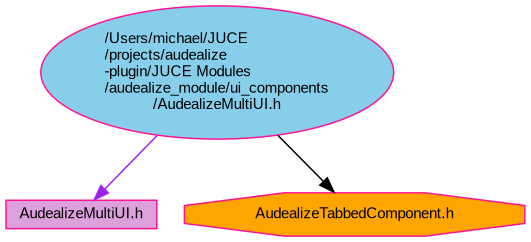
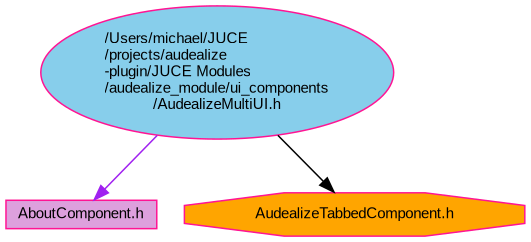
node "AudealizeMultiUI.h": label "AudealizeMultiUI.h" -> "AboutComponent.h"
